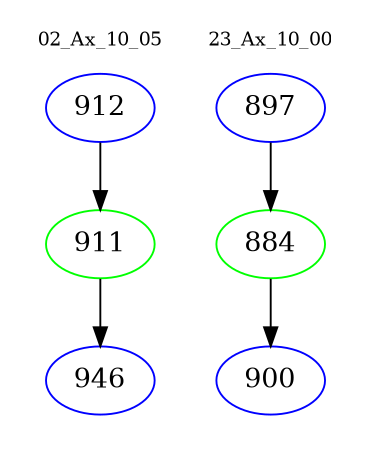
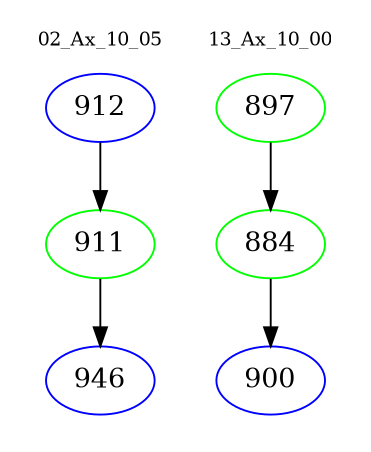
cluster "23_Ax_10_00": label "23_Ax_10_00" -> "13_Ax_10_00"
node "897": color blue -> green
